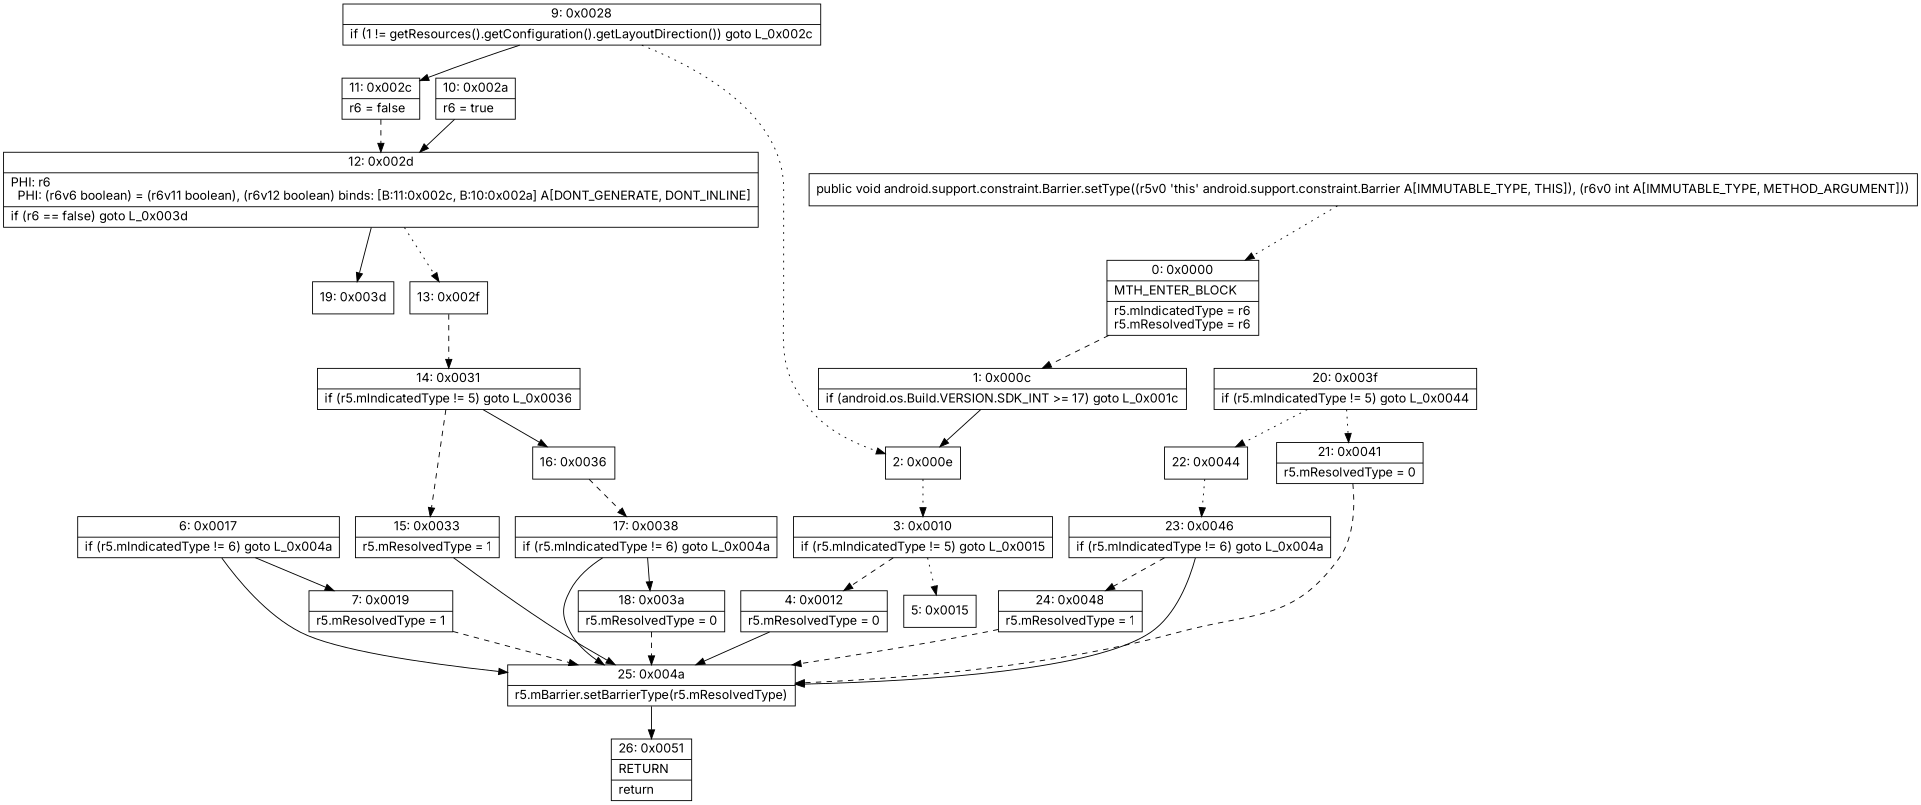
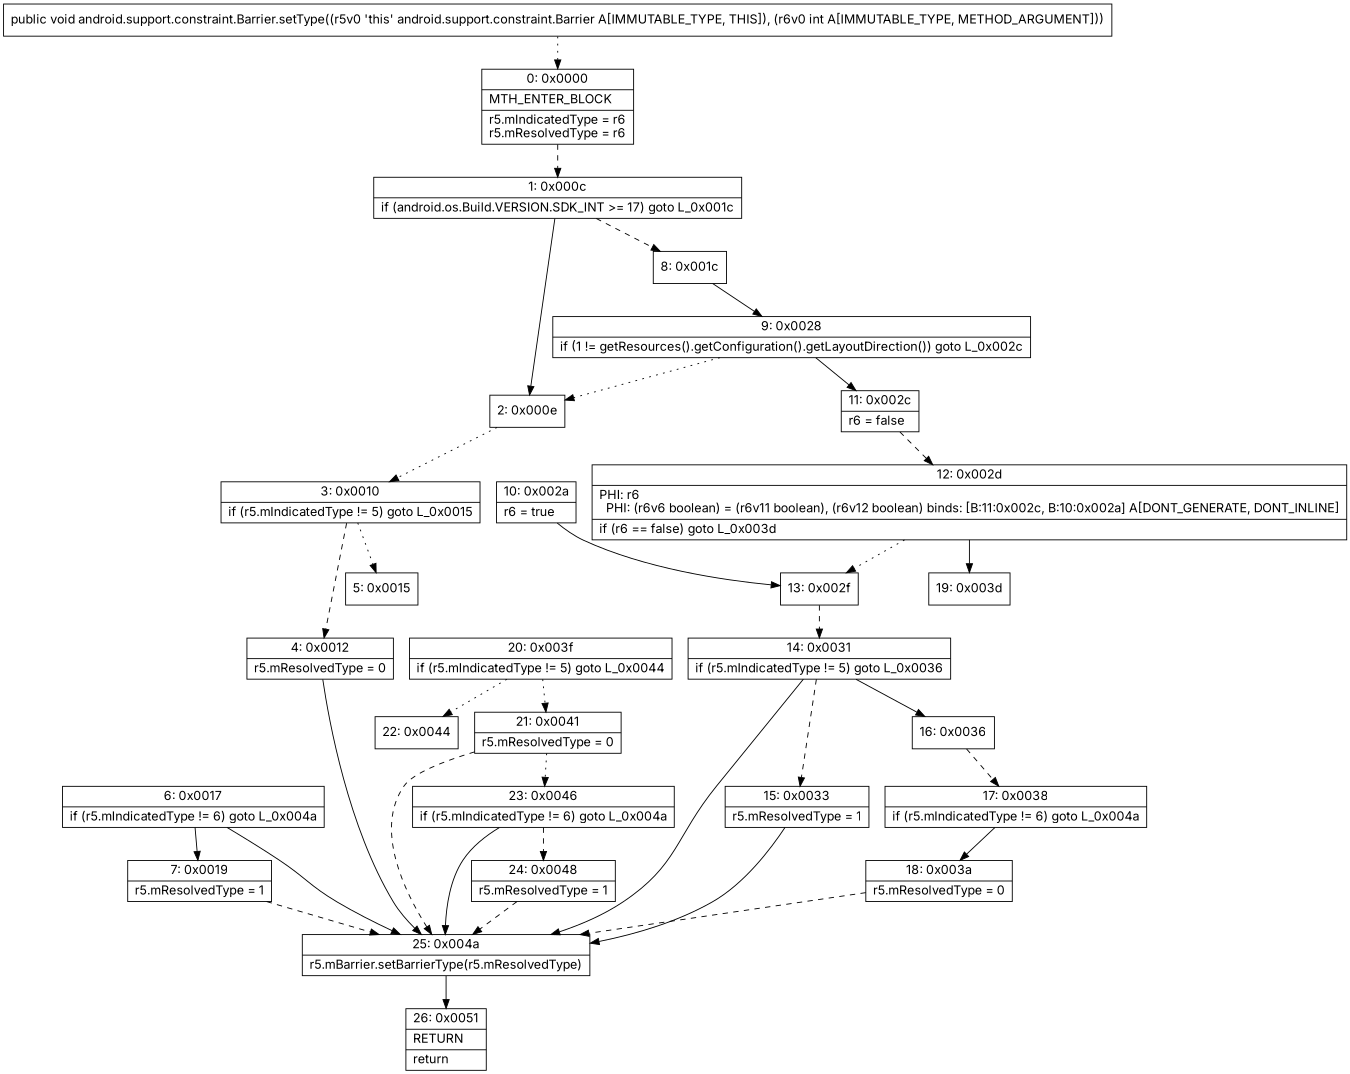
edge "10: 0x002a" -> "12: 0x002d": now "10: 0x002a" -> "13: 0x002f"
node "8: 0x001c": added
edge "22: 0x0044" -> "23: 0x0046": now "21: 0x0041" -> "23: 0x0046"
edge "17: 0x0038" -> "25: 0x004a": now "14: 0x0031" -> "25: 0x004a"
